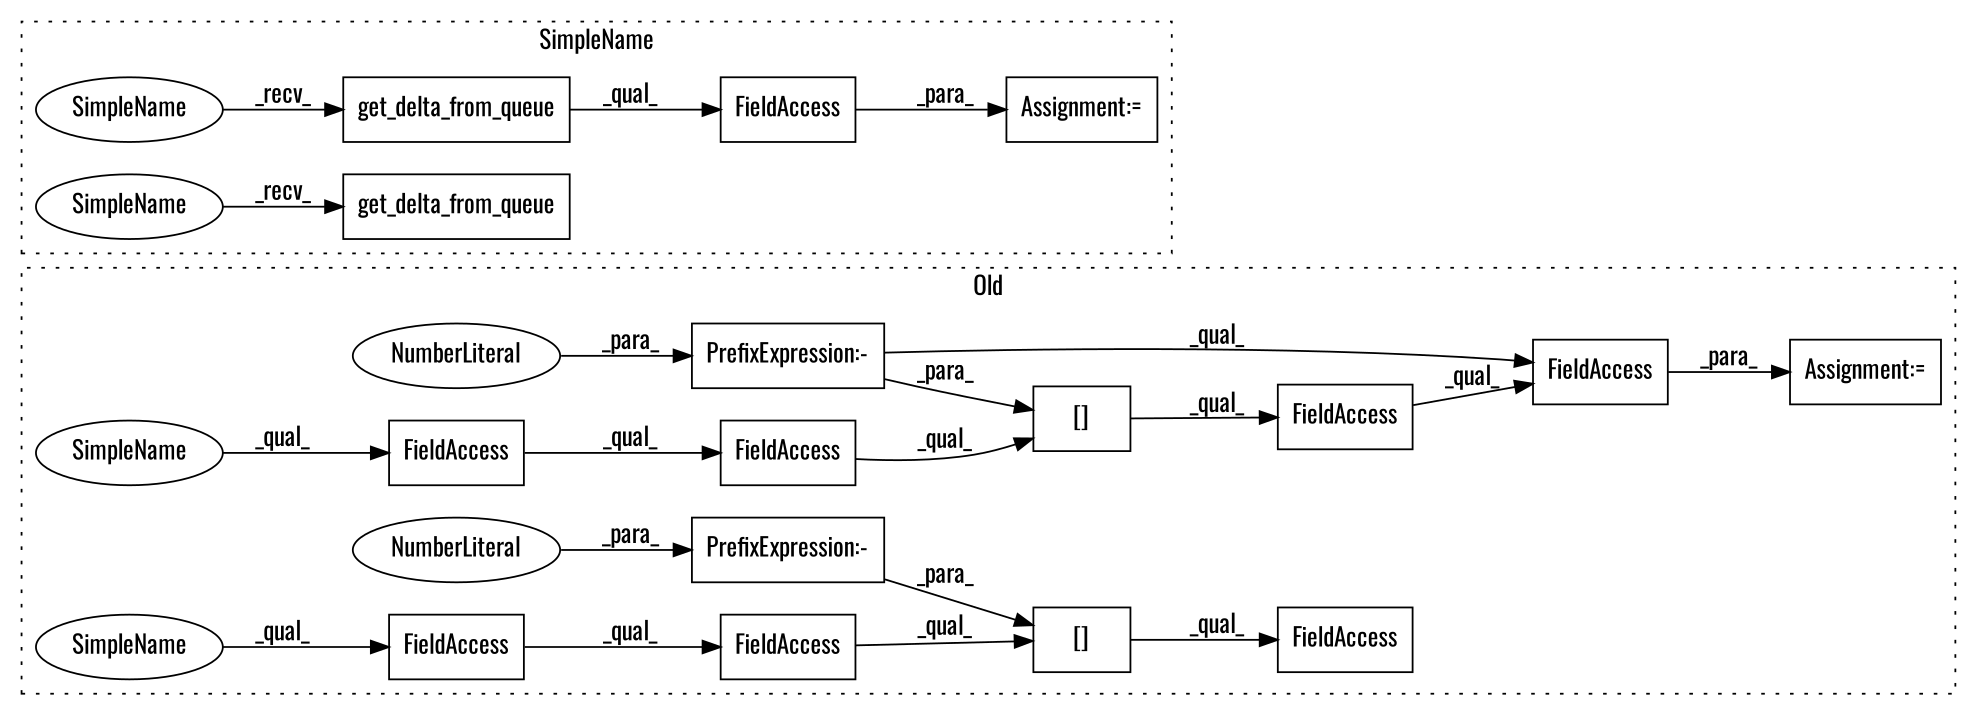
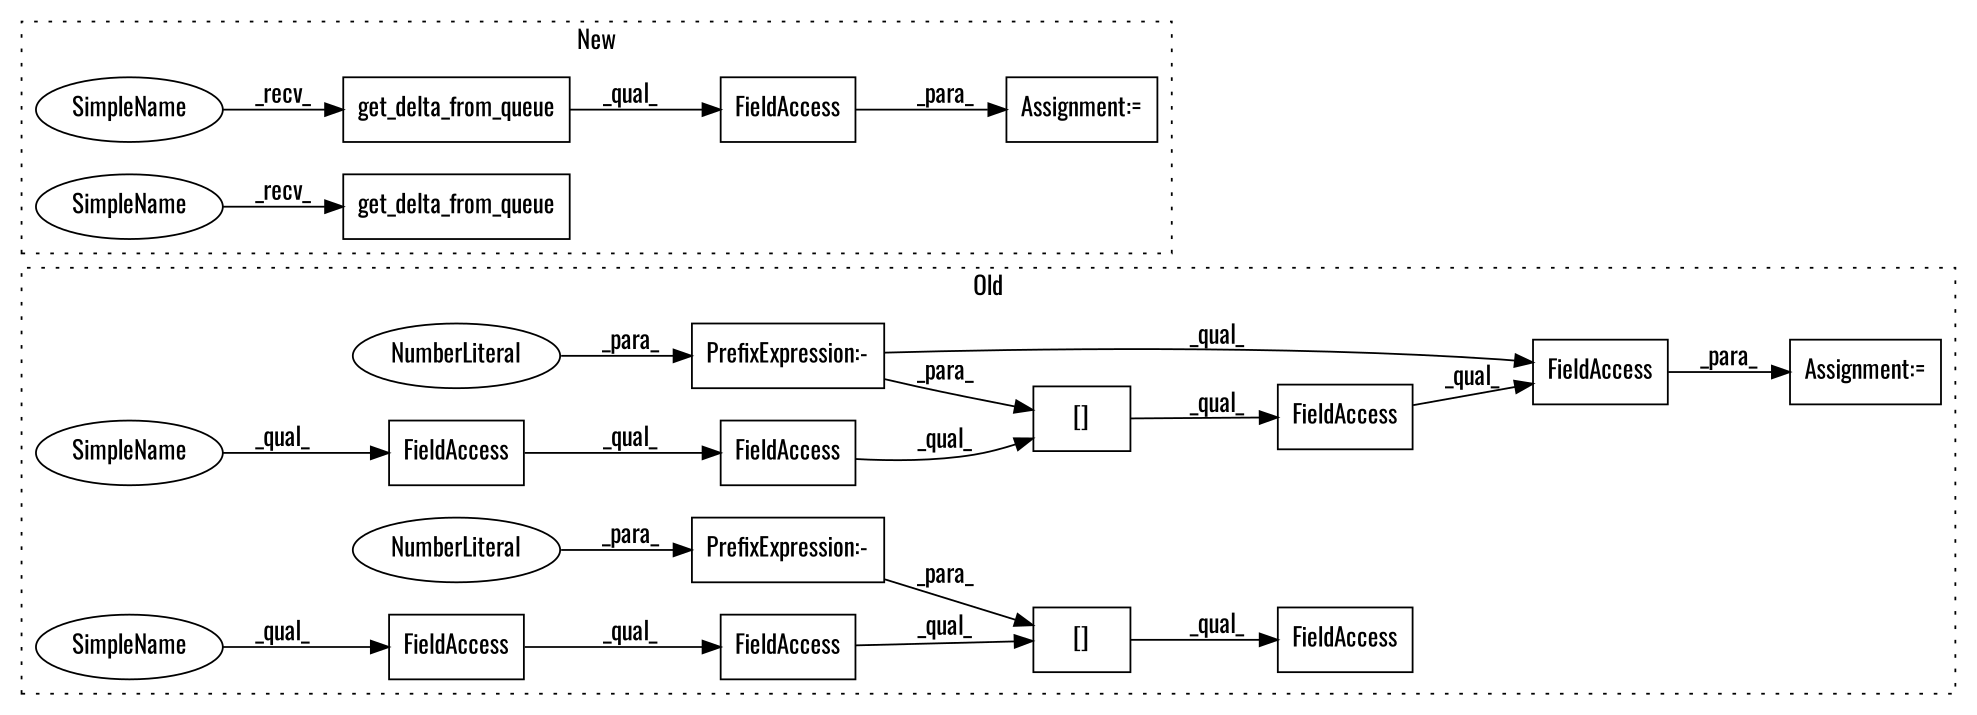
cluster "SimpleName": label "SimpleName" -> "New"
